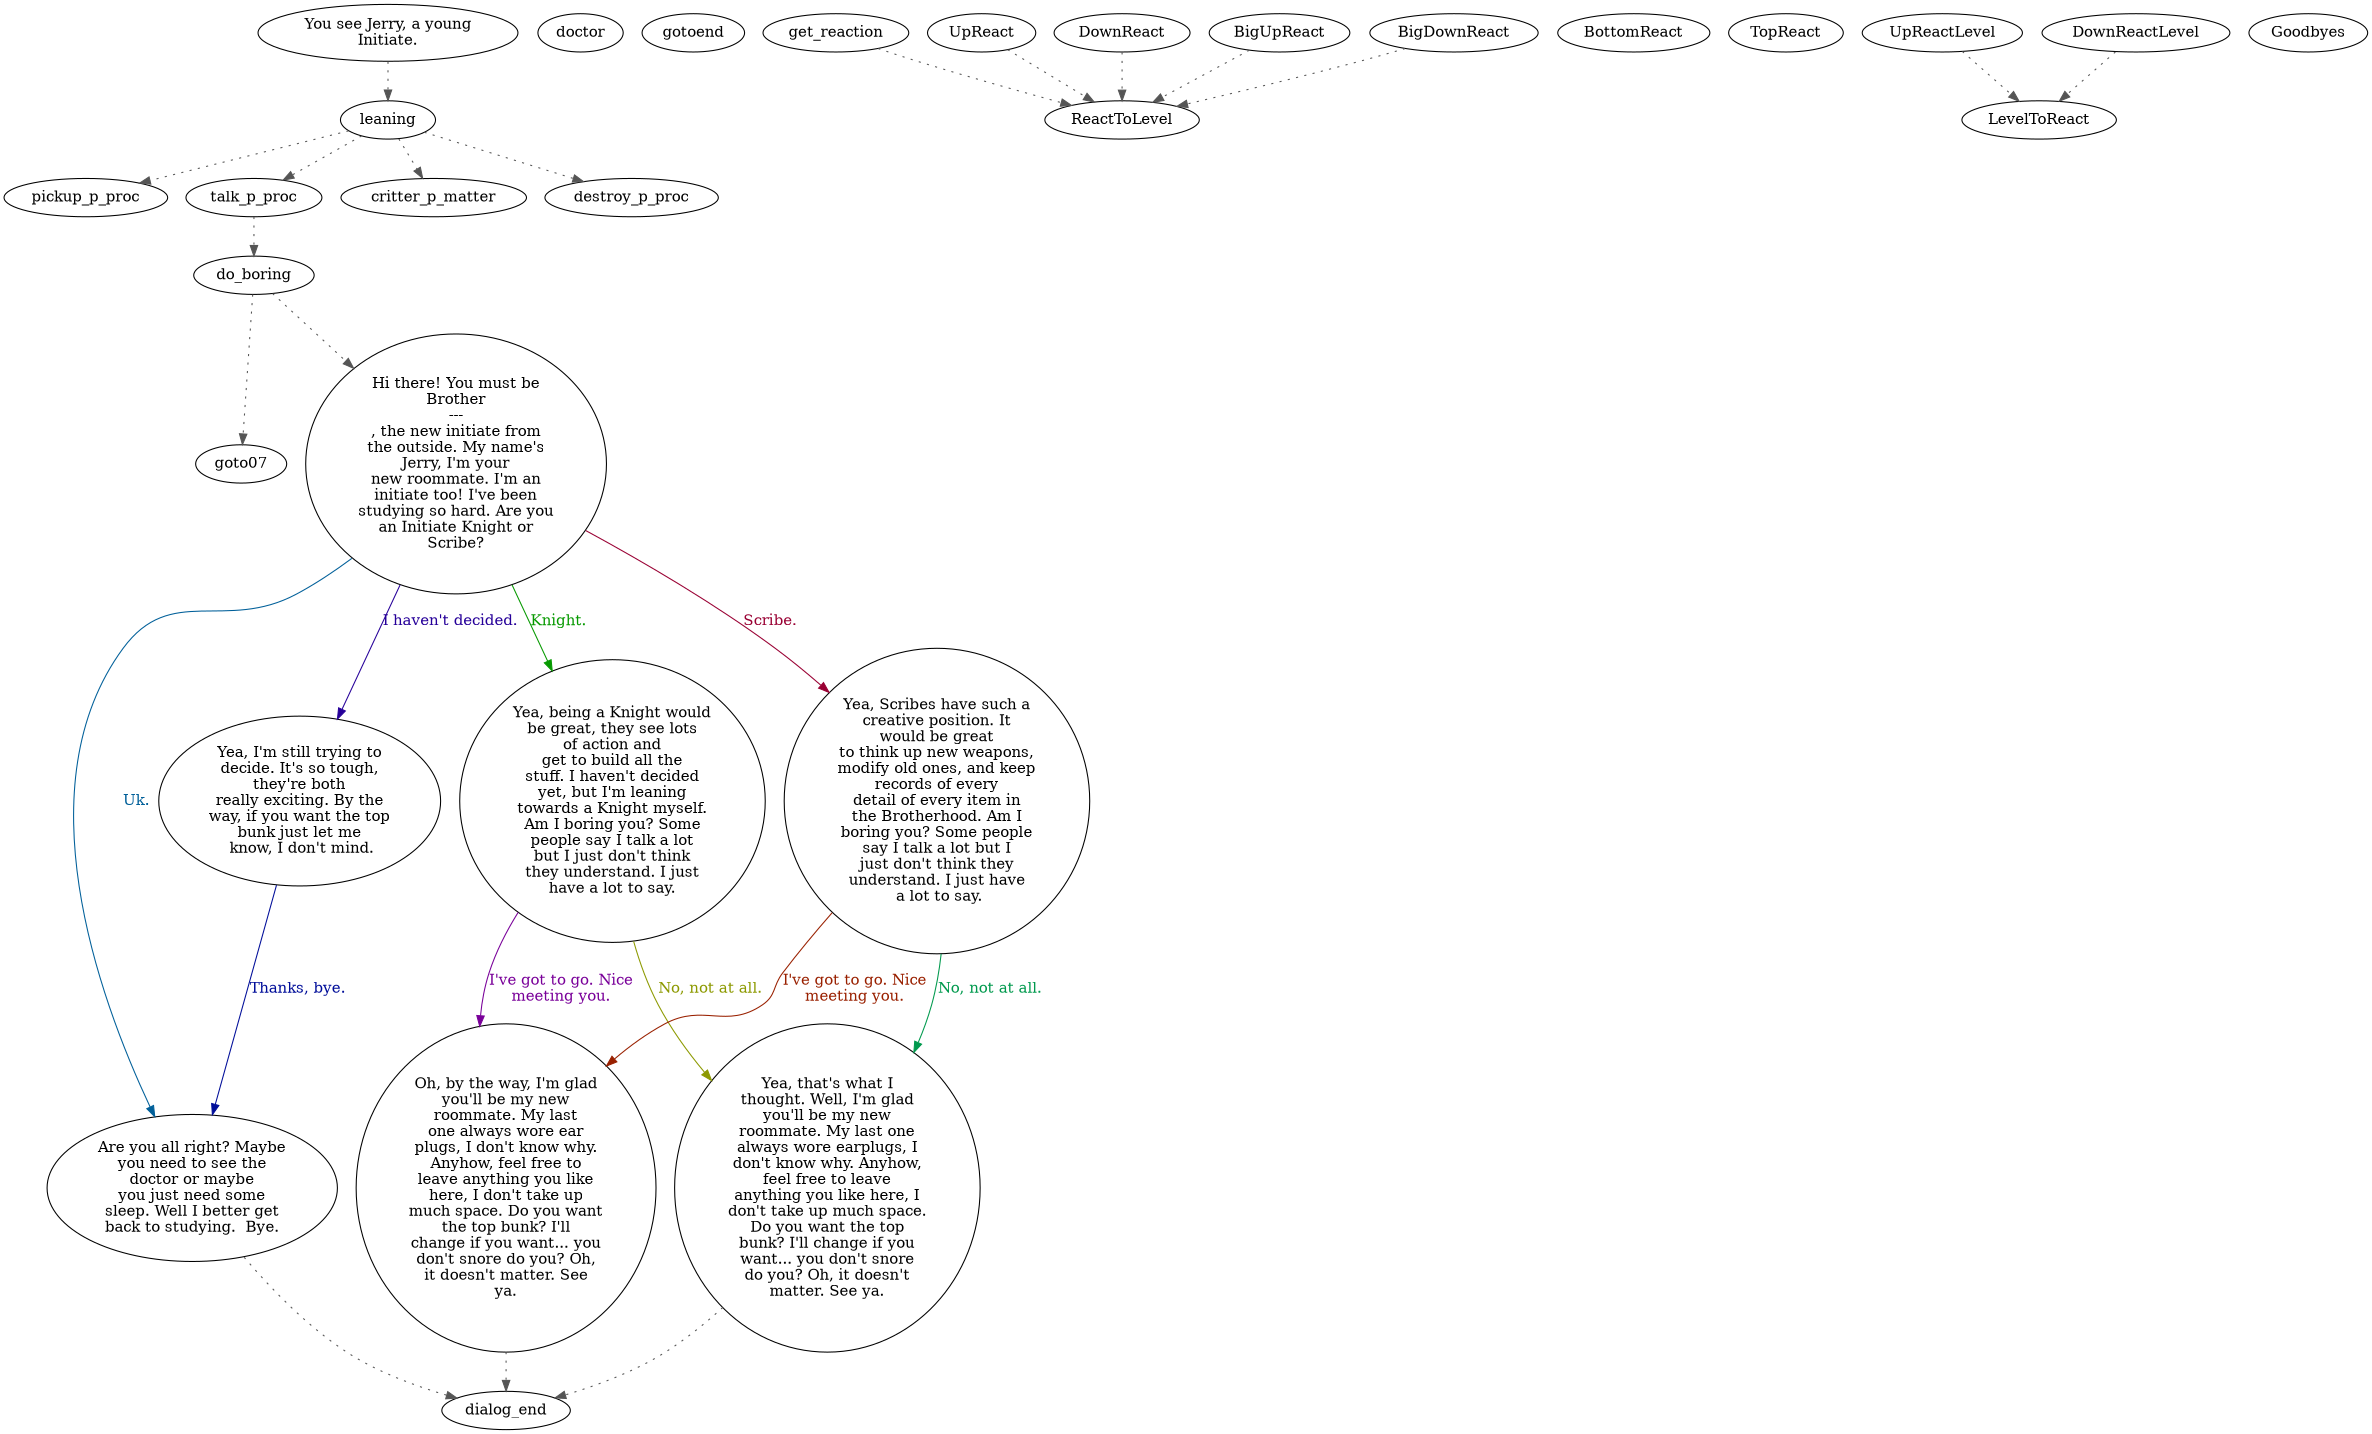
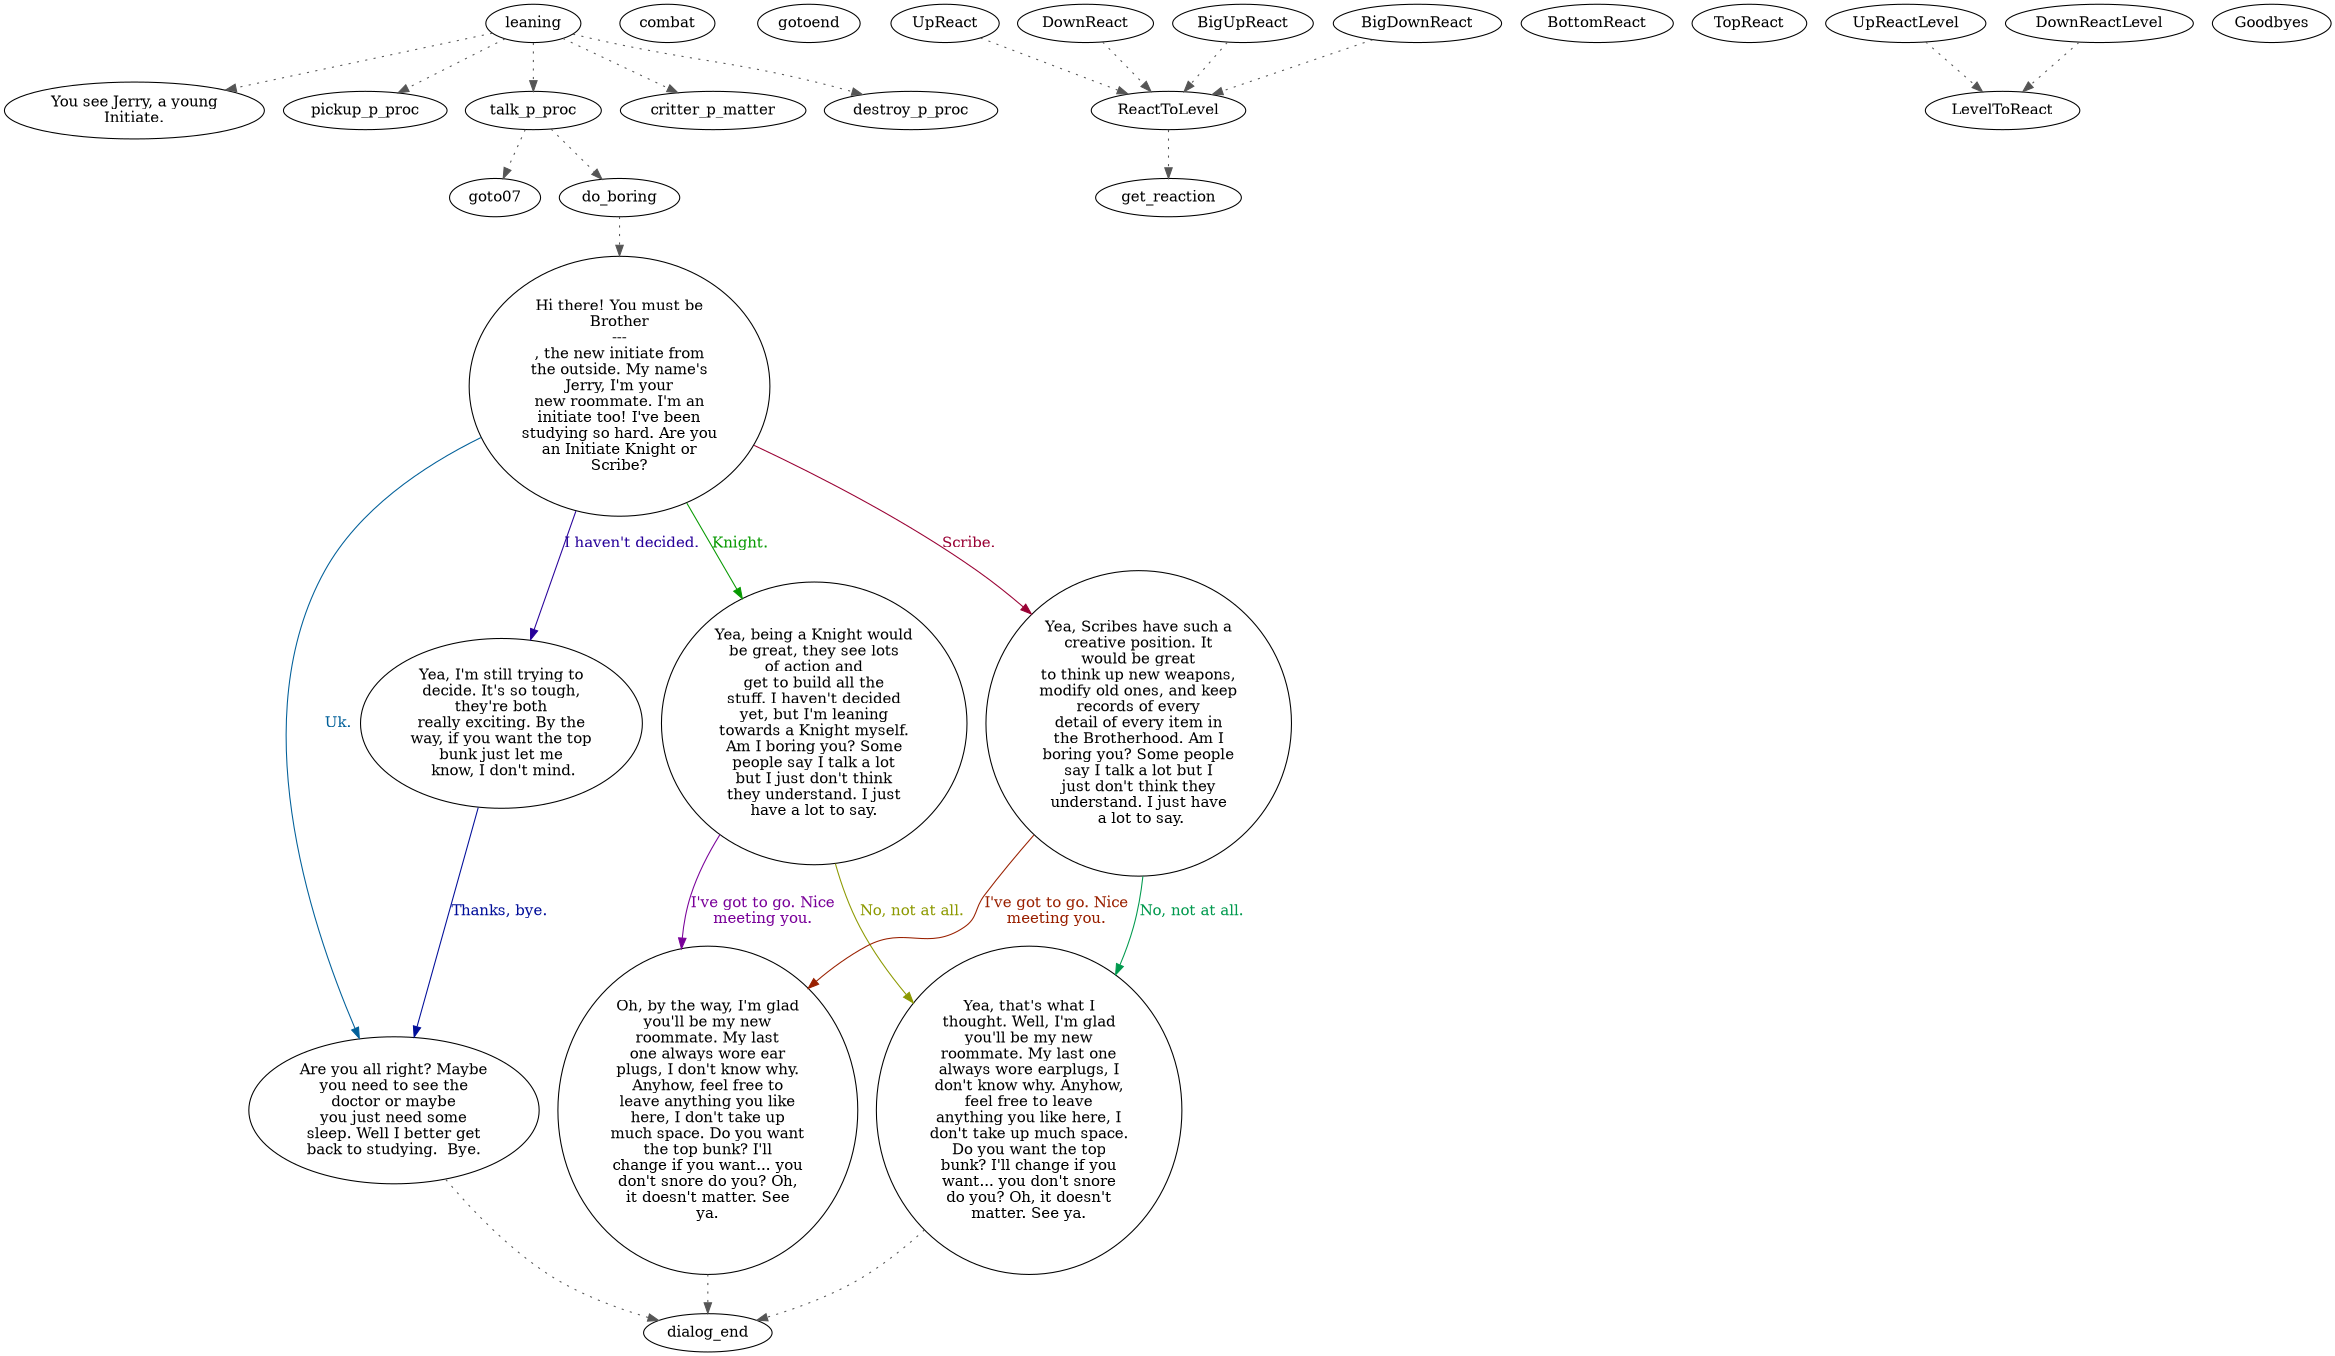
node "doctor": label "doctor" -> "combat"
edge "You see Jerry, a young Initiate." -> "leaning": reversed
edge "get_reaction" -> "ReactToLevel": reversed
edge "do_boring" -> "goto07": now "talk_p_proc" -> "goto07"
